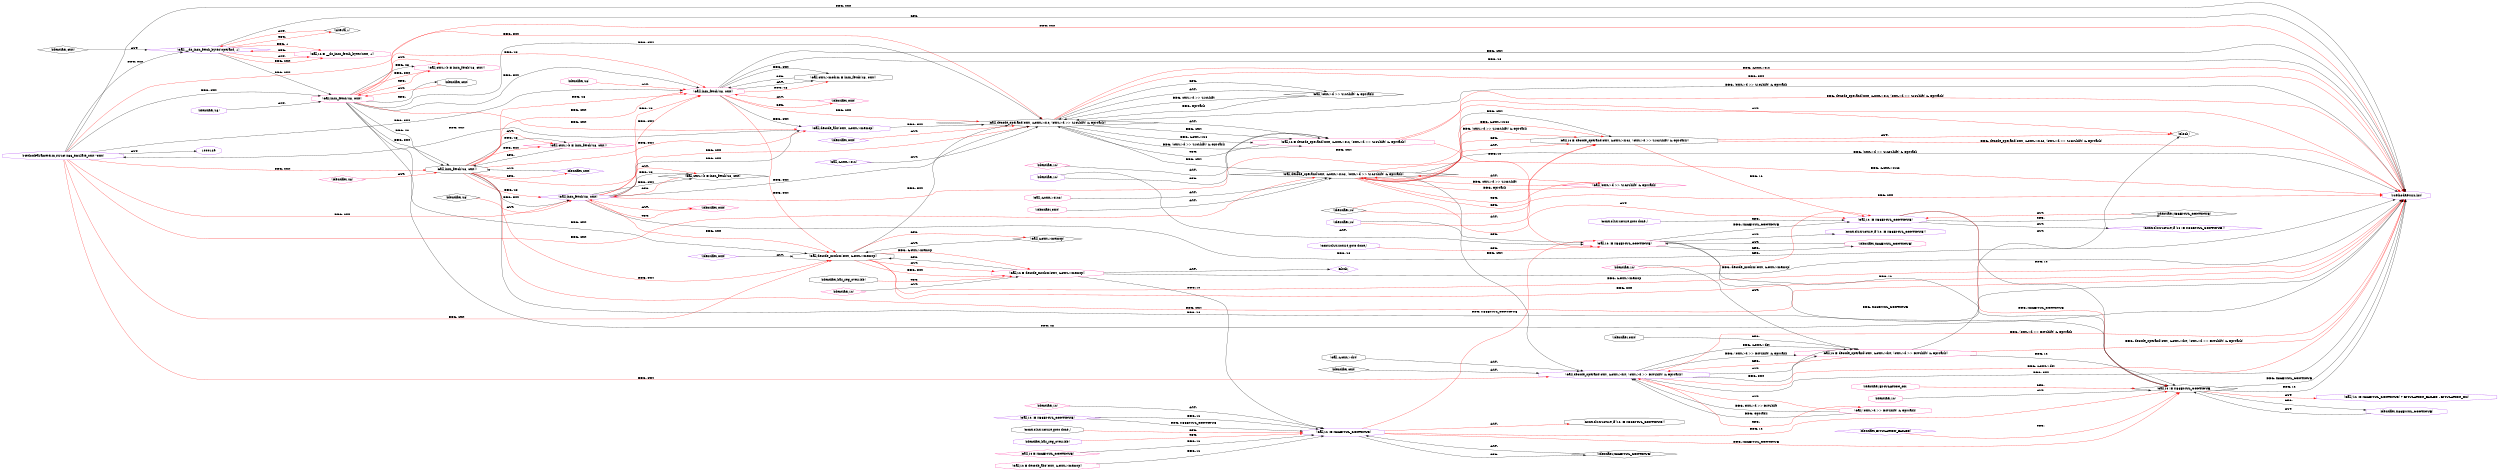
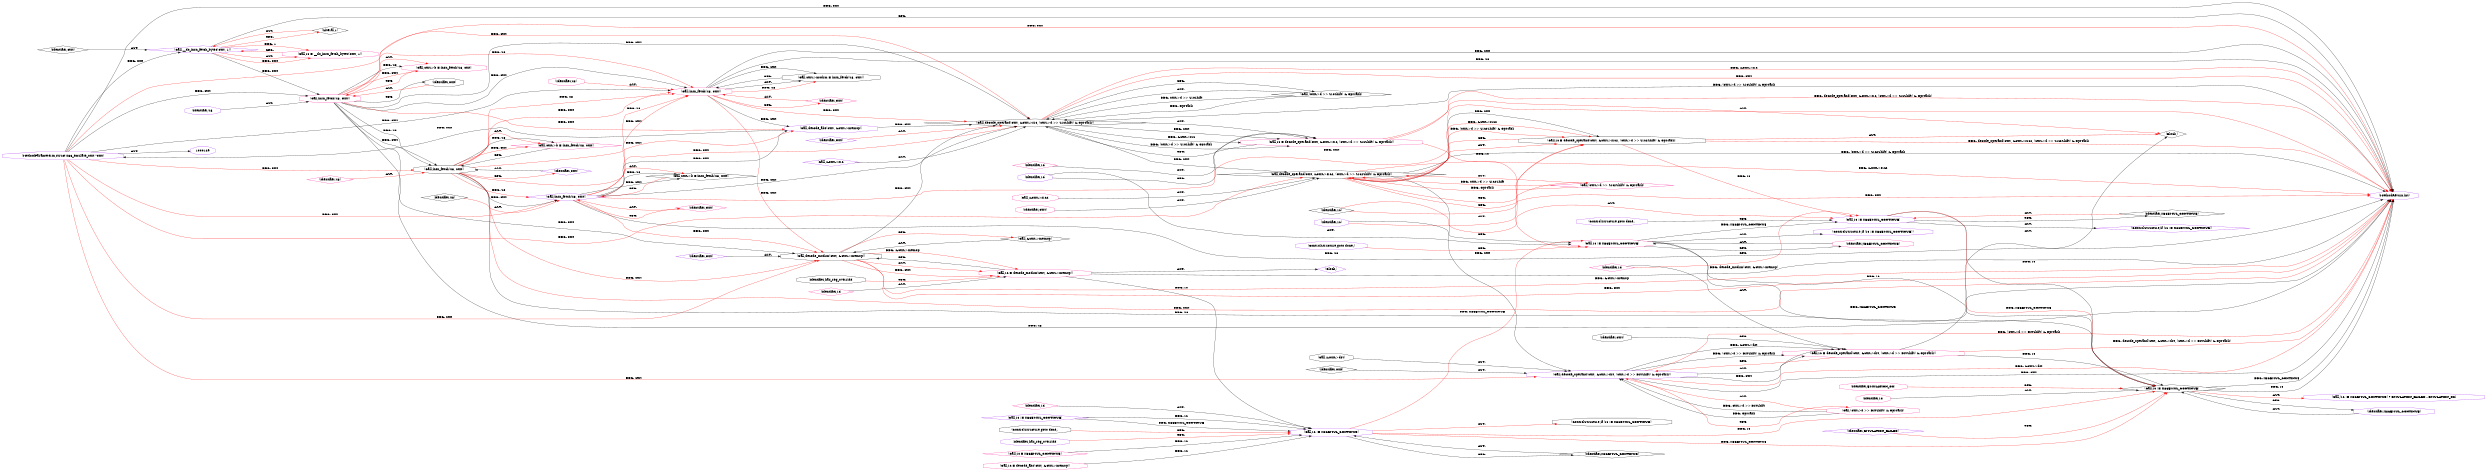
node "(Call,__do_insn_fetch_bytes(operand, 1))": label "(Call,__do_insn_fetch_bytes(operand, 1))" -> "(Call,__do_insn_fetch_bytes(ctxt, 1))"
